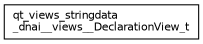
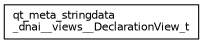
node "qt_views_stringdata _dnai__views__DeclarationView_t": label "qt_views_stringdata _dnai__views__DeclarationView_t" -> "qt_meta_stringdata _dnai__views__DeclarationView_t"
